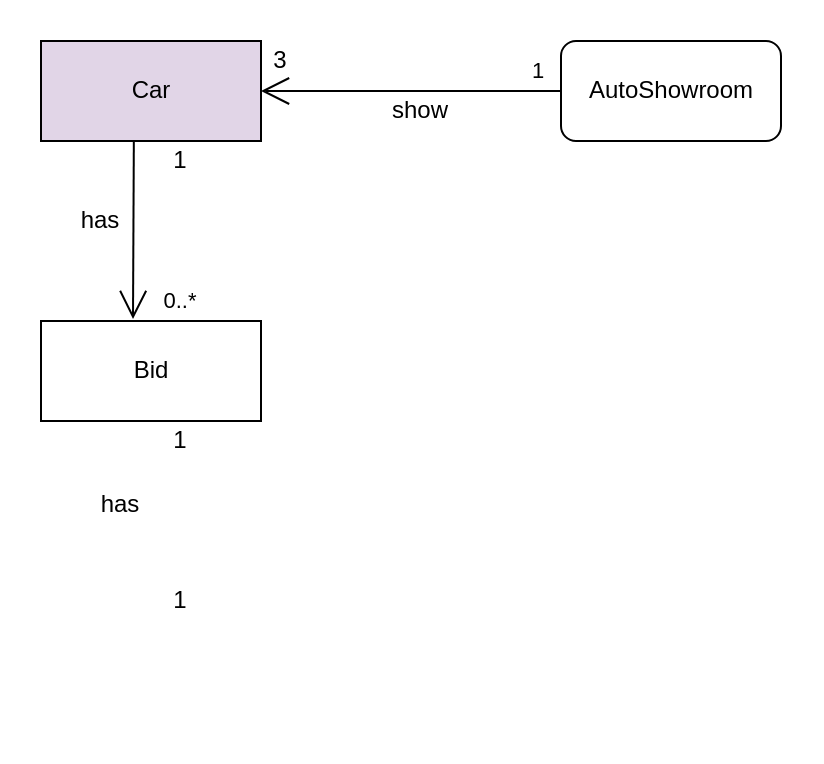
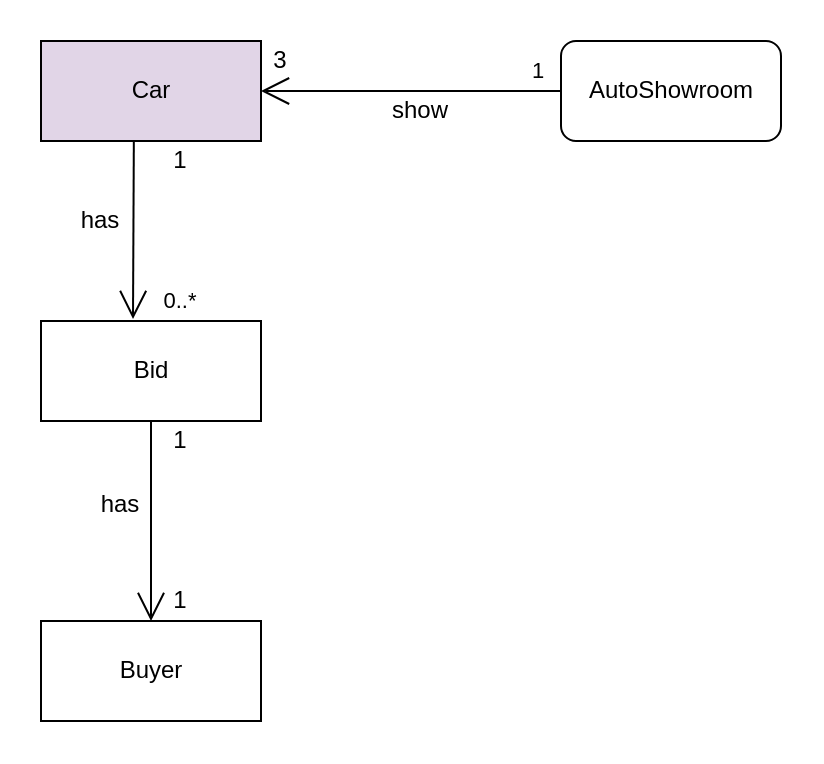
edge "Bid" -> "Buyer": added
node "Buyer": added
